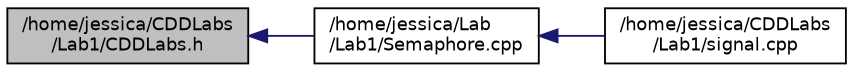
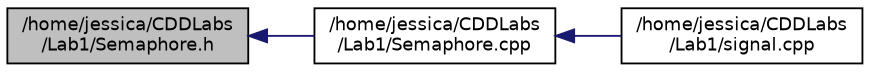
node "/home/jessica/CDDLabs /Lab1/CDDLabs.h": label "/home/jessica/CDDLabs /Lab1/CDDLabs.h" -> "/home/jessica/CDDLabs /Lab1/Semaphore.h"
node "/home/jessica/Lab /Lab1/Semaphore.cpp": label "/home/jessica/Lab /Lab1/Semaphore.cpp" -> "/home/jessica/CDDLabs /Lab1/Semaphore.cpp"
